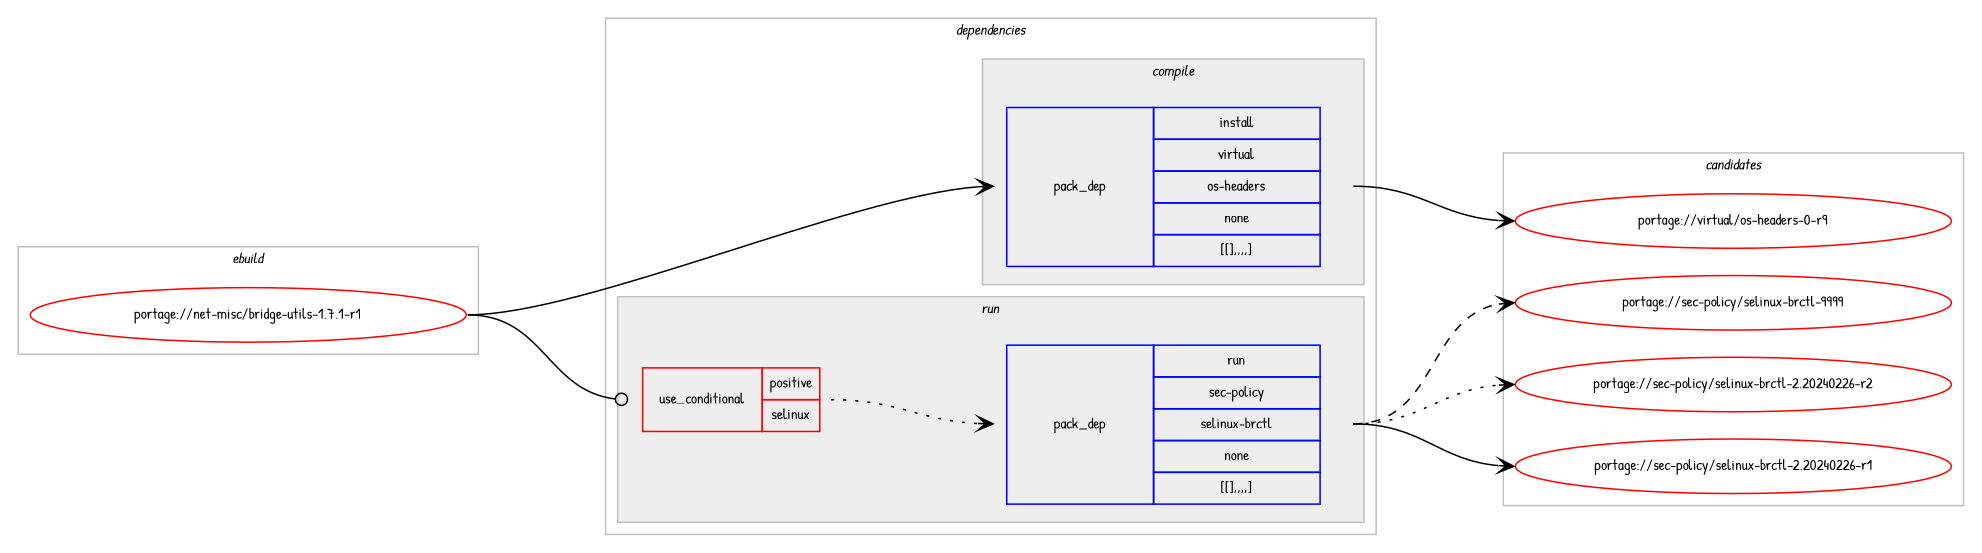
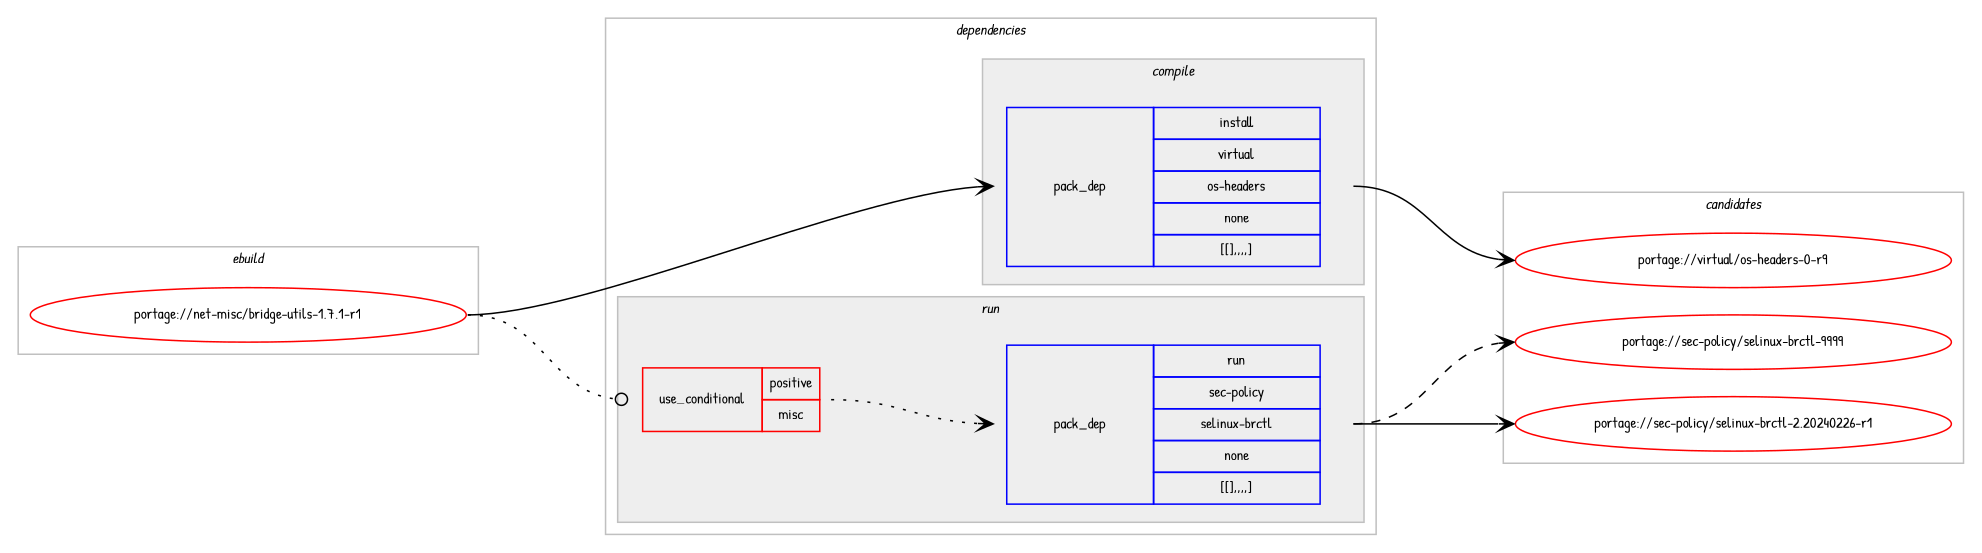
edge "portage://net-misc/bridge-utils-1.7.1-r1" -> "use_conditional": style solid -> dotted
node "portage://sec-policy/selinux-brctl-2.20240226-r2": removed
node "use_conditional": text "selinux" -> "misc"
